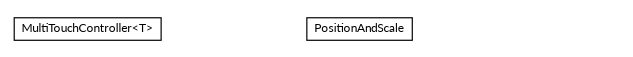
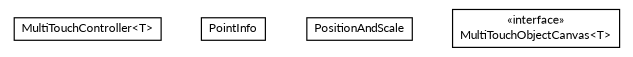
node "PointInfo": added
node "MultiTouchObjectCanvas<T>": added
